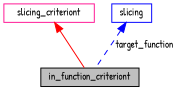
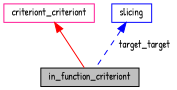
node "slicing_criteriont": label "slicing_criteriont" -> "criteriont_criteriont"
edge "in_function_criteriont" -> "slicing": label " target_function" -> " target_target"
